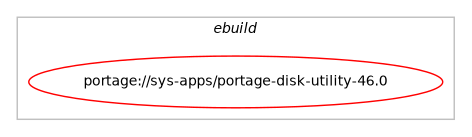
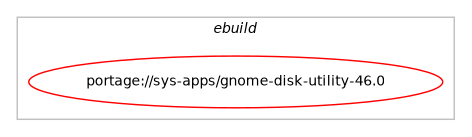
node "portage://sys-apps/portage-disk-utility-46.0": label "portage://sys-apps/portage-disk-utility-46.0" -> "portage://sys-apps/gnome-disk-utility-46.0"
